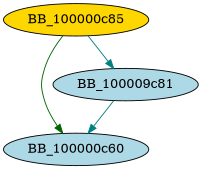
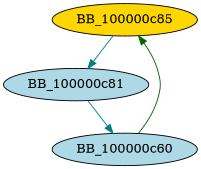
edge "BB_100000c85" -> "BB_100000c60": reversed
node "BB_100009c81": label "BB_100009c81" -> "BB_100000c81"
